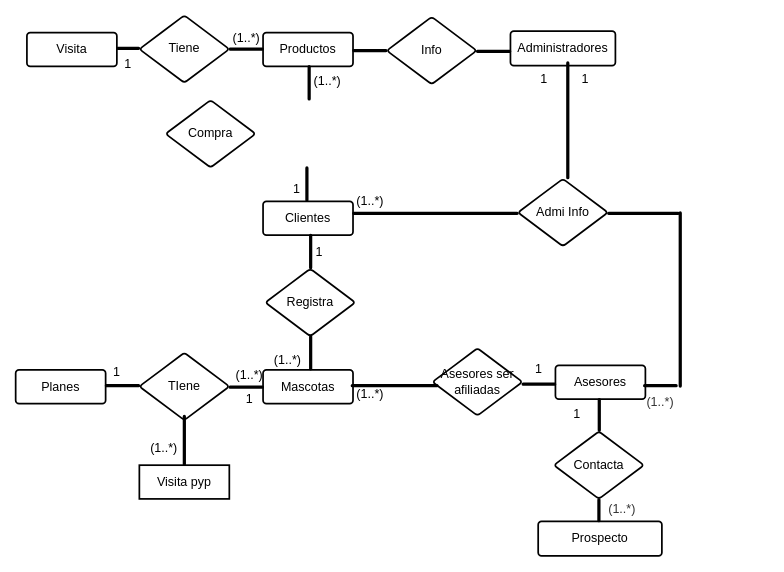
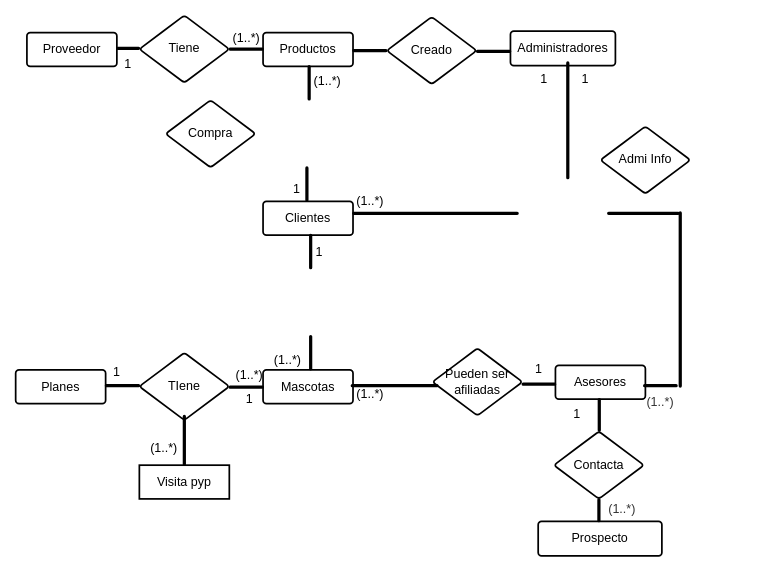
node "Visita": label "Visita" -> "Proveedor"
node "Info": label "Info" -> "Creado"
node "Admi Info": moved (563, 213) -> (645, 160)
node "Registra": removed
node "Asesores ser afiliadas": label "Asesores ser afiliadas" -> "Pueden ser afiliadas"
